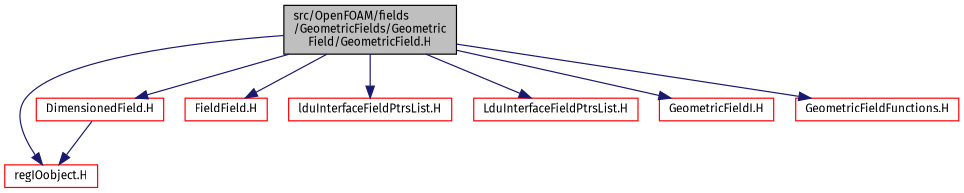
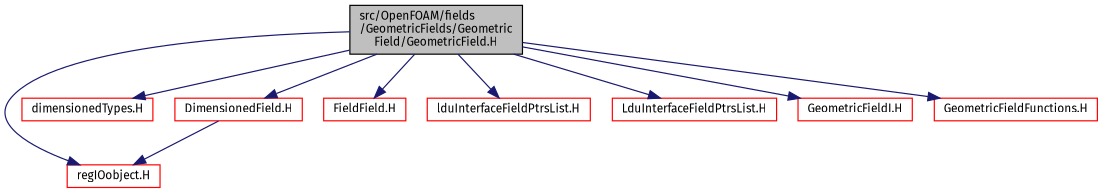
node "dimensionedTypes.H": added
